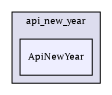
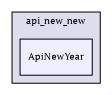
cluster "api_new_year": label "api_new_year" -> "api_new_new"
